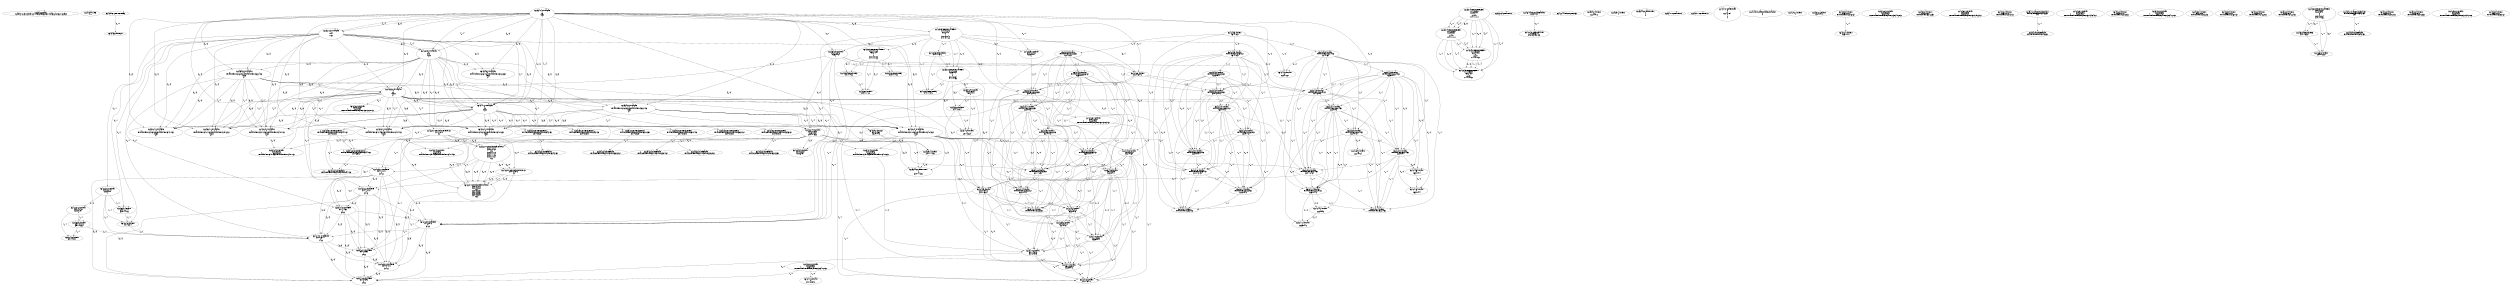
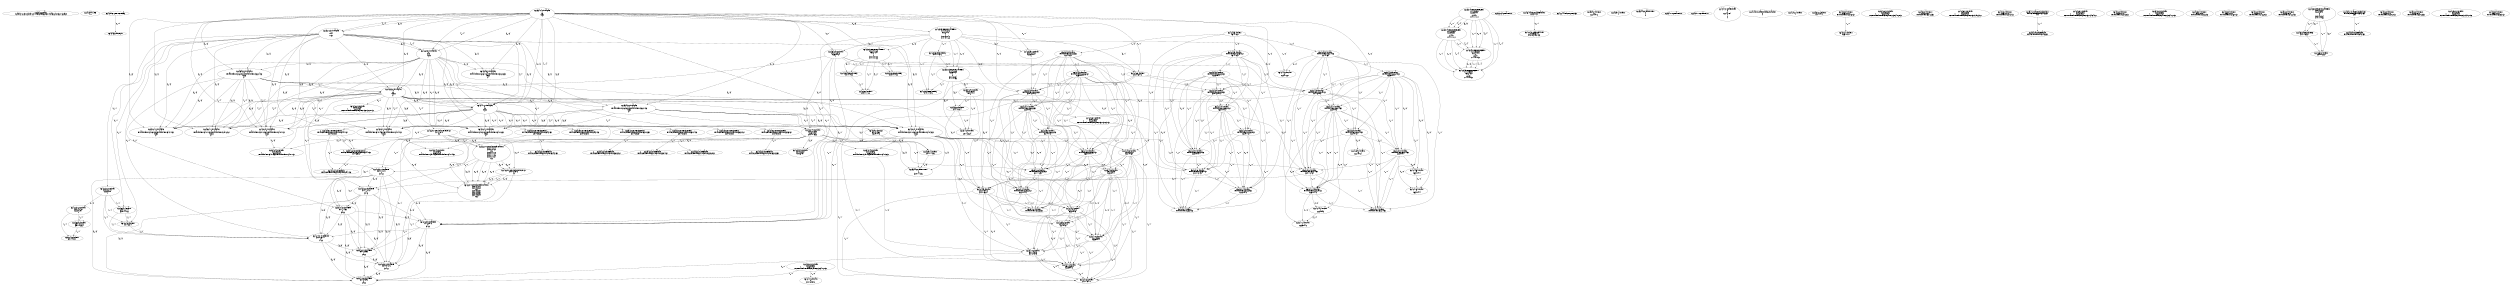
edge "268464425.lstrcatW retval_lstrlenW_32849_32 268497860" -> "268464700.lstrcatW retval_lstrlenW_32849_32 268500944": removed, label "(1-->1)"
edge "268466397.lstrcatW 3221790720 3221796364" -> "268467737.VirtualFree 3221766144 0 32768": now "268466397.lstrcatW 3221766144 3221771788" -> "268467737.VirtualFree 3221766144 0 32768"
